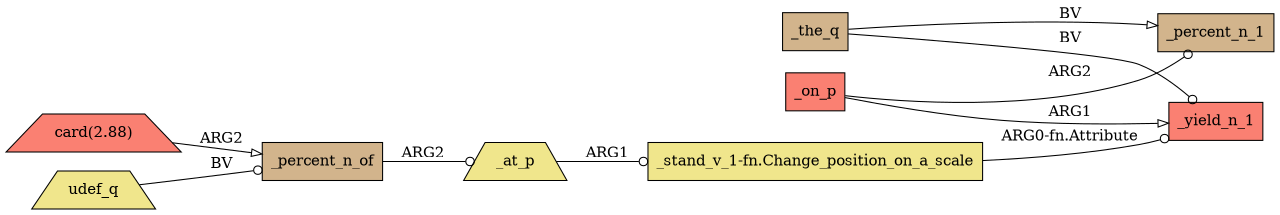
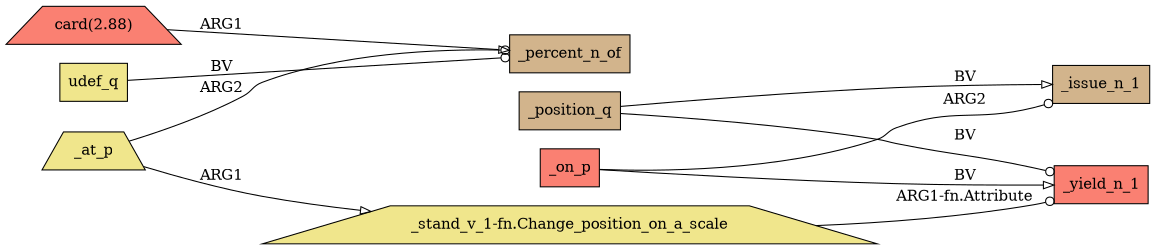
node "_the_q": label "_the_q" -> "_position_q"
node "_percent_n_1": label "_percent_n_1" -> "_issue_n_1"
edge "_on_p" -> "_yield_n_1": label "ARG1" -> "BV"
edge "_stand_v_1-fn.Change_position_on_a_scale" -> "_yield_n_1": label "ARG0-fn.Attribute" -> "ARG1-fn.Attribute"
edge "card(2.88)" -> "_percent_n_of": label "ARG2" -> "ARG1"
edge "_percent_n_of" -> "_at_p": reversed
edge "_at_p" -> "_stand_v_1-fn.Change_position_on_a_scale": arrowhead odot -> onormal
node "_stand_v_1-fn.Change_position_on_a_scale": shape box -> trapezium
node "udef_q": shape trapezium -> box
